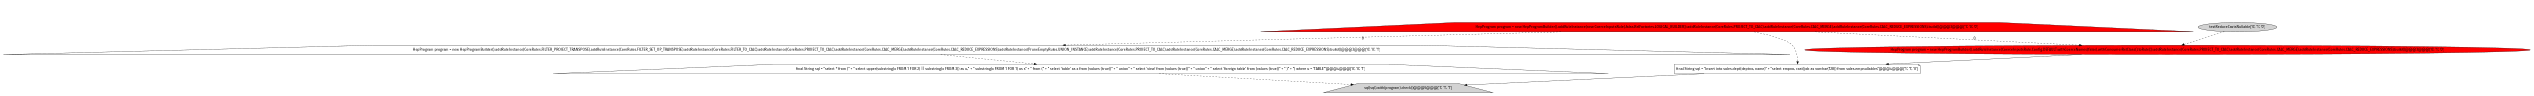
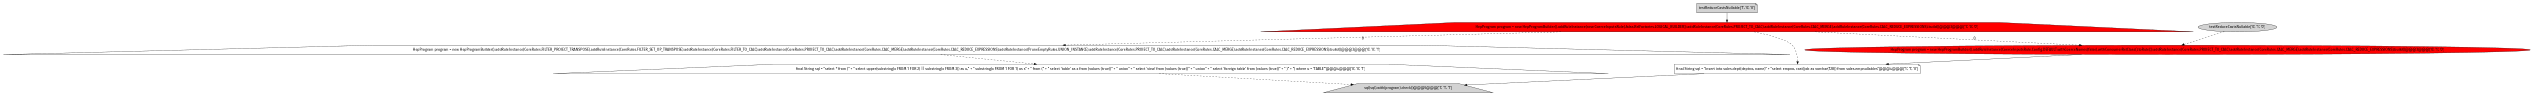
node "testReduceCastsNullable['1', '0', '0']": added
